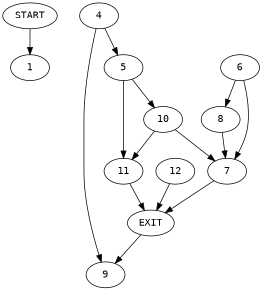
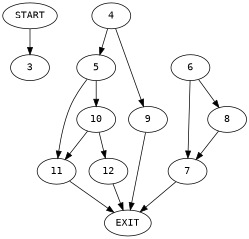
node "1": label "1" -> "3"
edge "10" -> "7": now "10" -> "12"
edge "EXIT" -> "9": reversed
